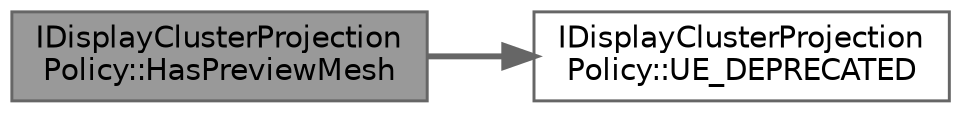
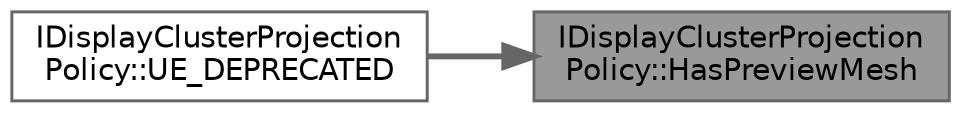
edge "IDisplayClusterProjection Policy::HasPreviewMesh" -> "IDisplayClusterProjection Policy::UE_DEPRECATED": reversed
